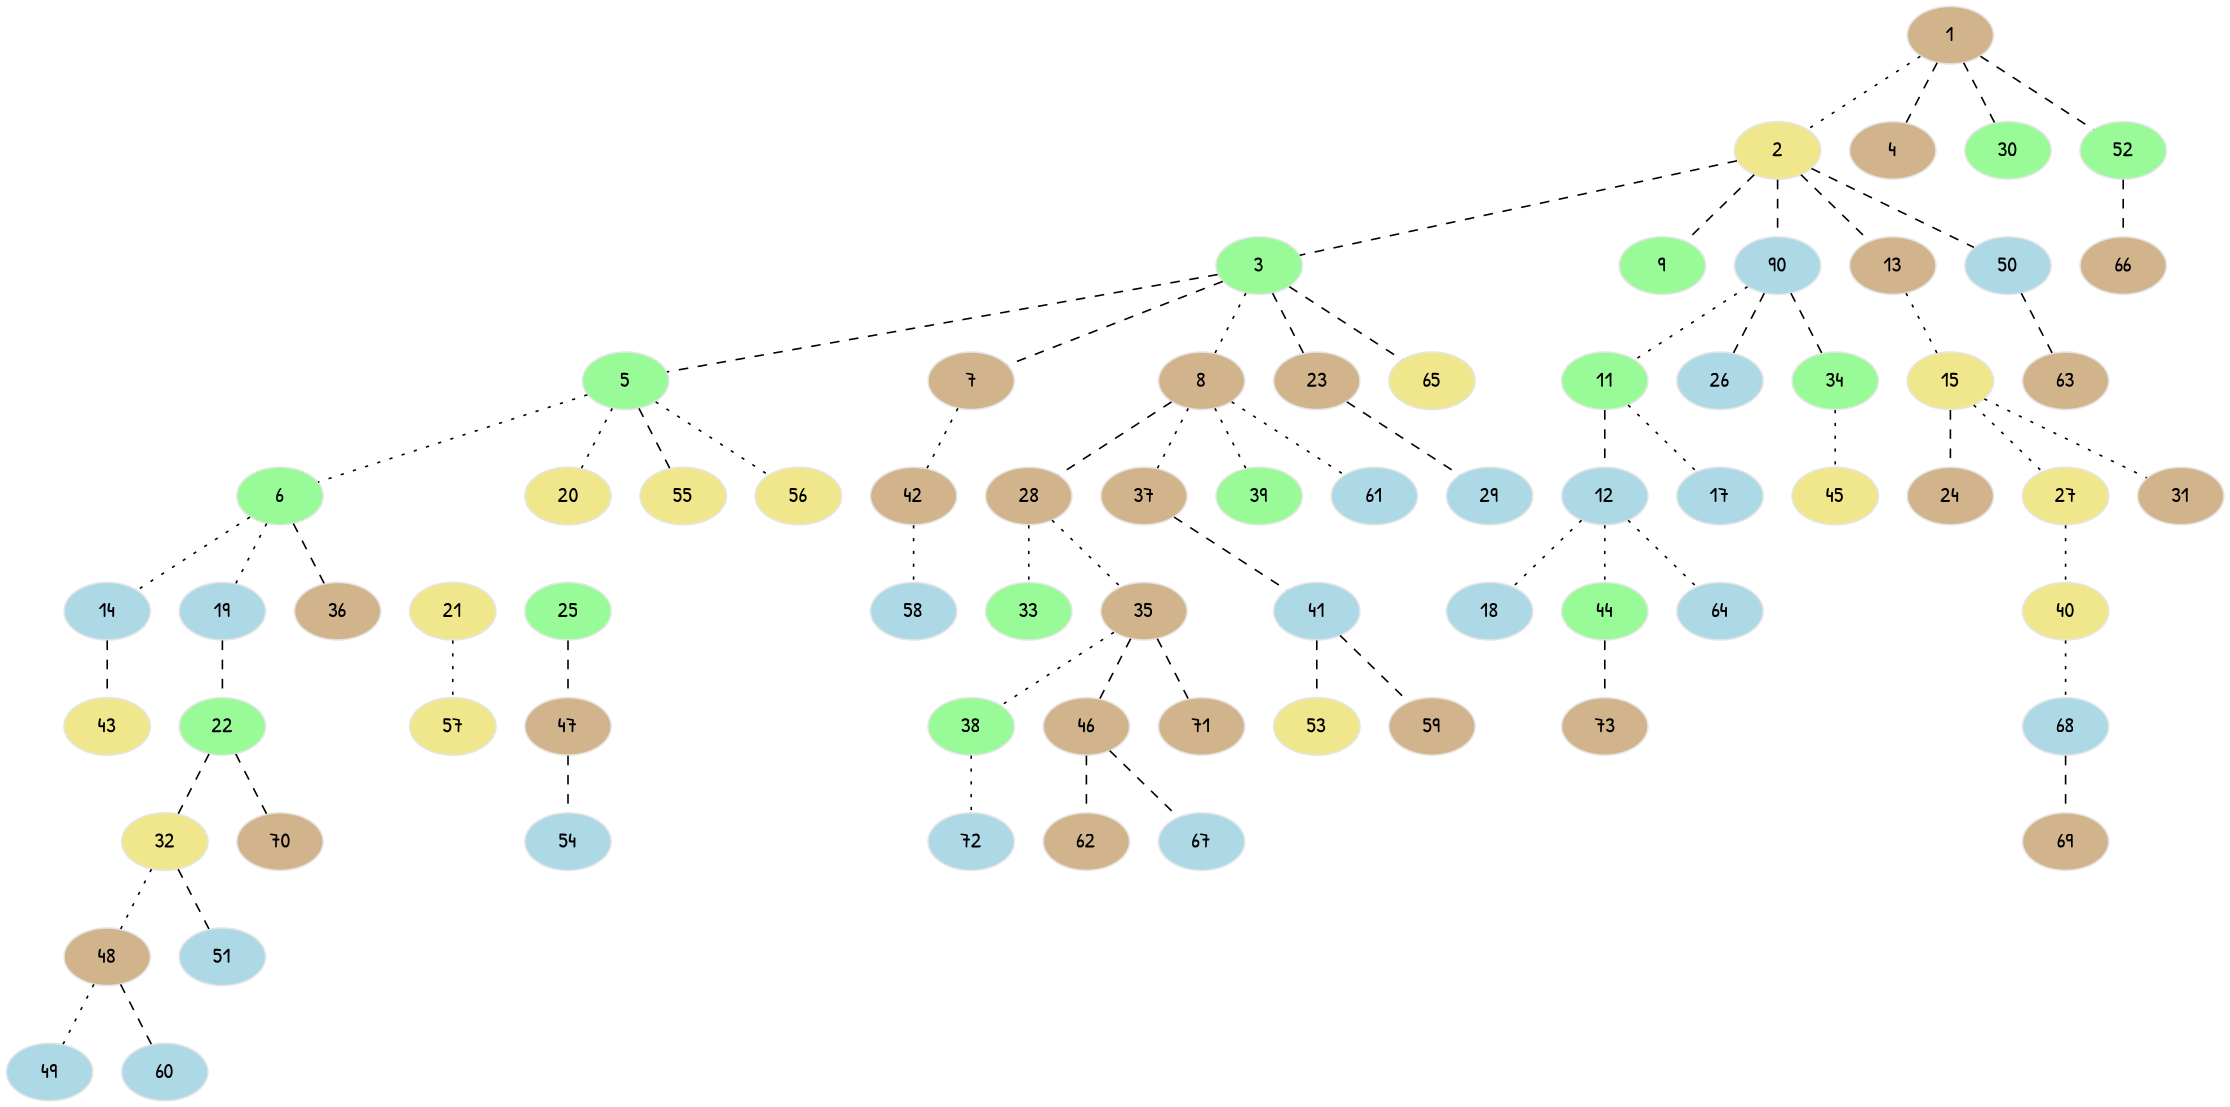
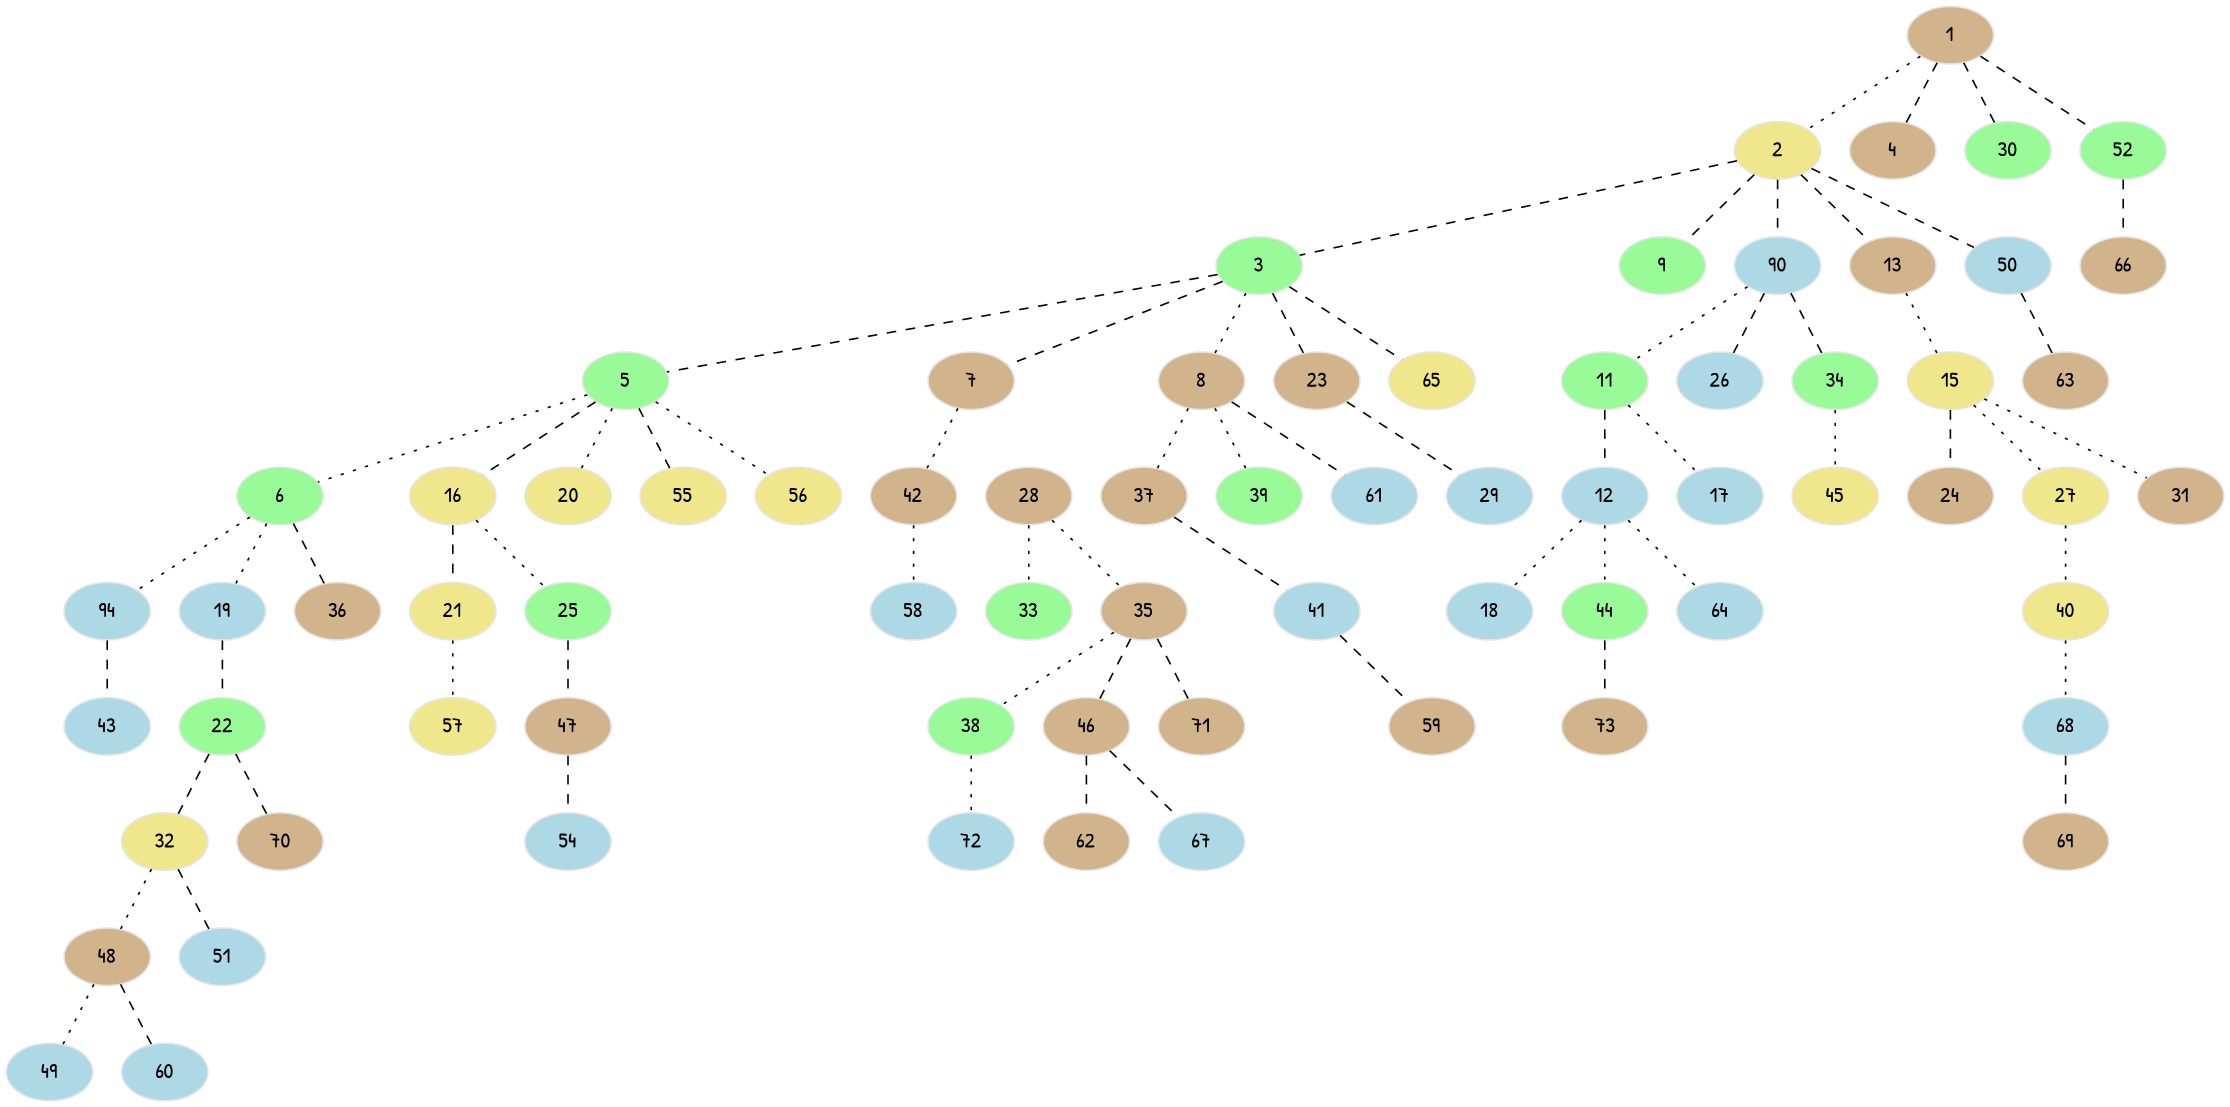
edge "8" -- "28": removed
edge "8" -- "61": style dotted -> dashed
node "16": added
node "14": label "14" -> "94"
node "43": fillcolor khaki -> lightblue
node "53": removed
